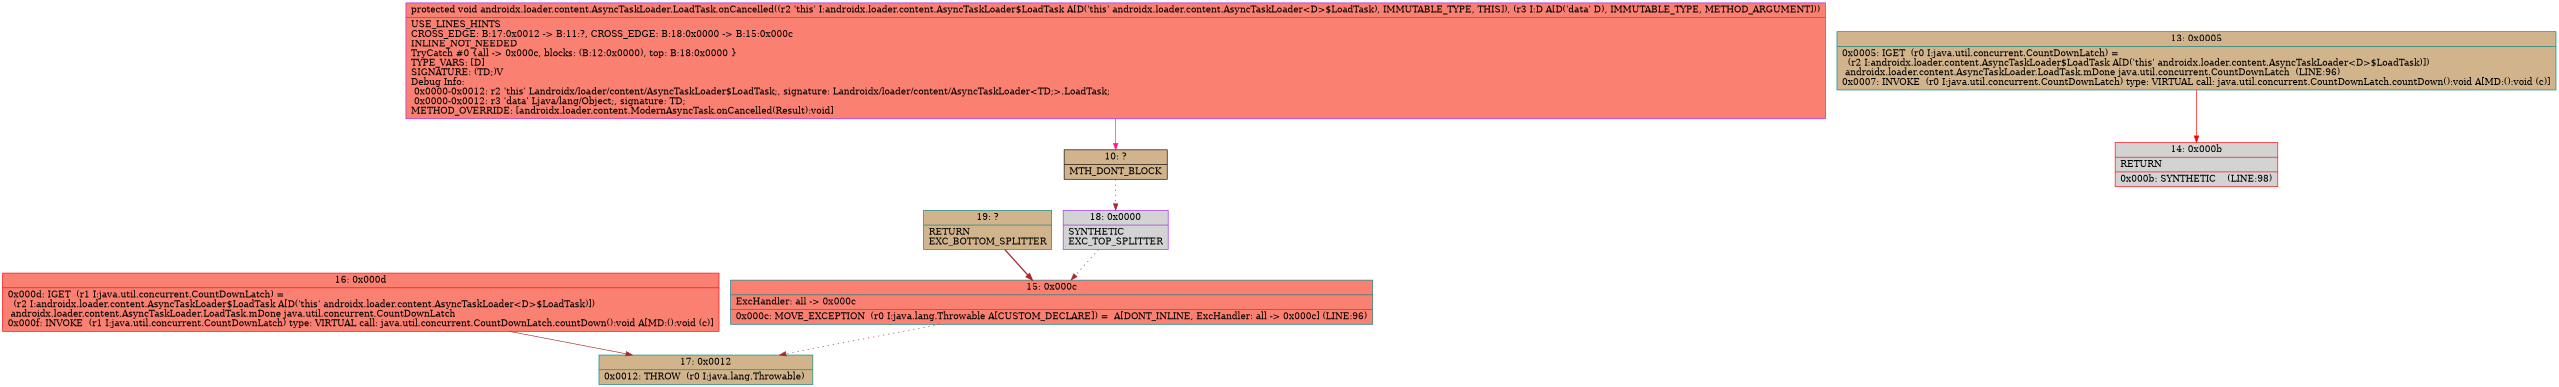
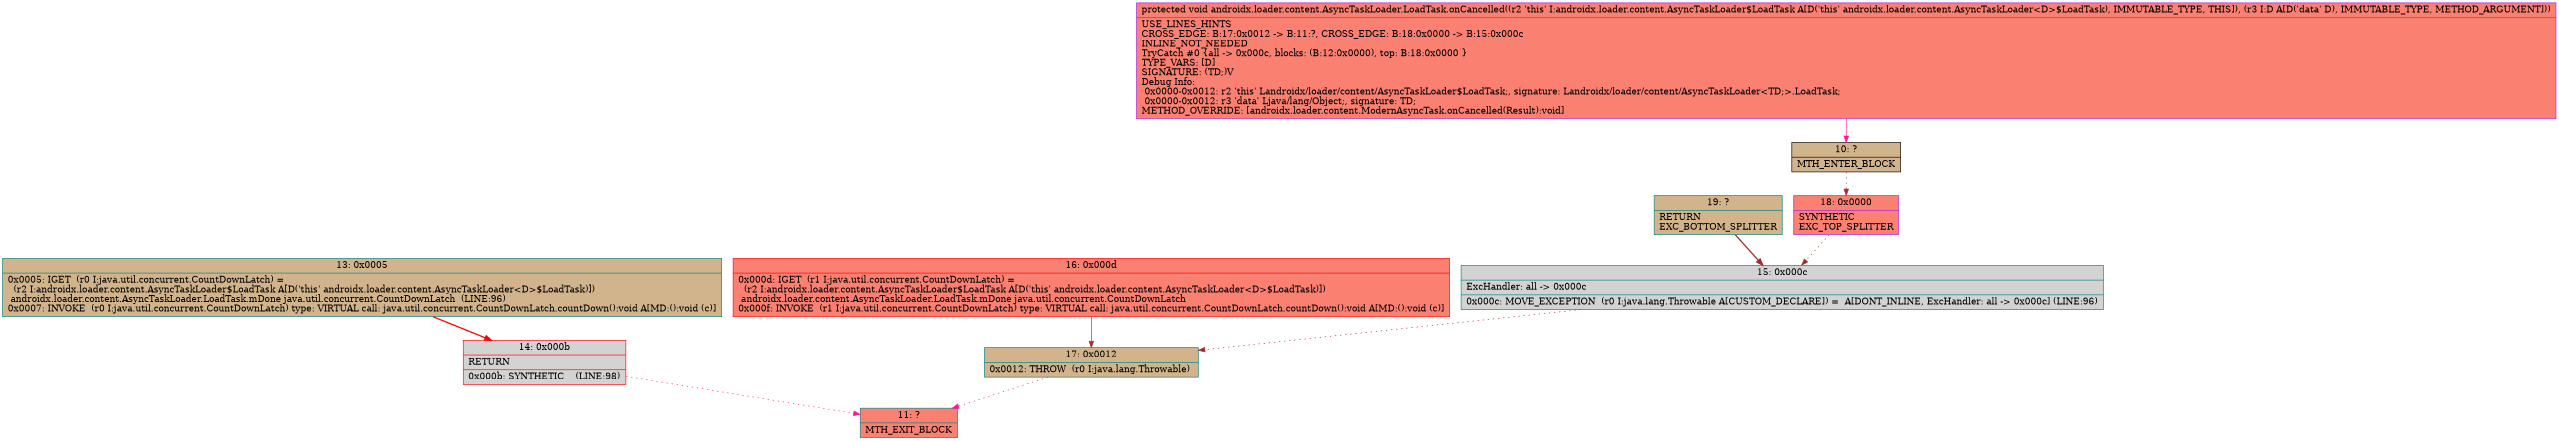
edge "13: 0x0005" -> "14: 0x000b": style solid -> bold
node "10: ?": text "MTH_DONT_BLOCK" -> "MTH_ENTER_BLOCK"
node "18: 0x0000": fillcolor lightgrey -> salmon
node "15: 0x000c": fillcolor salmon -> lightgrey
node "11: ?": added
